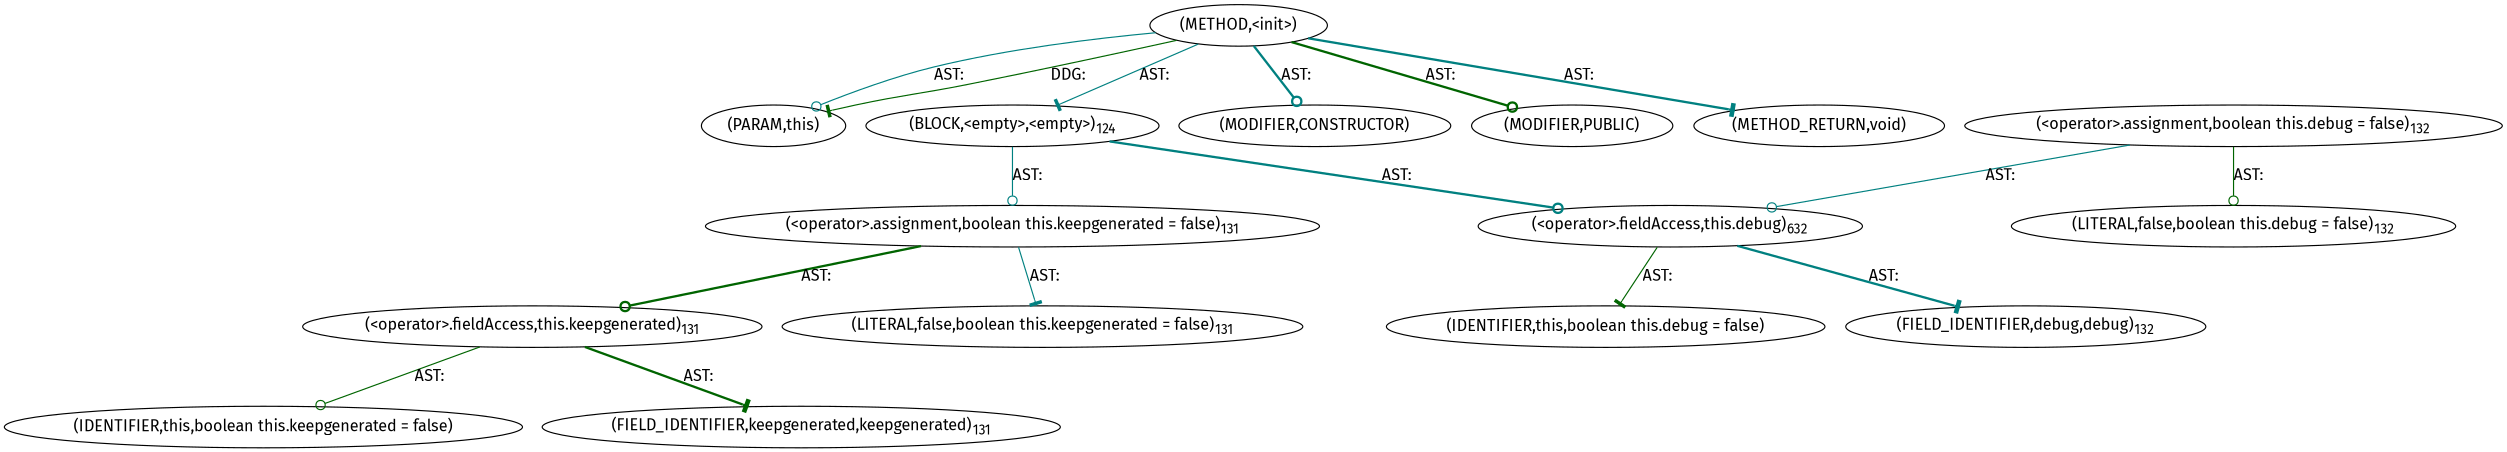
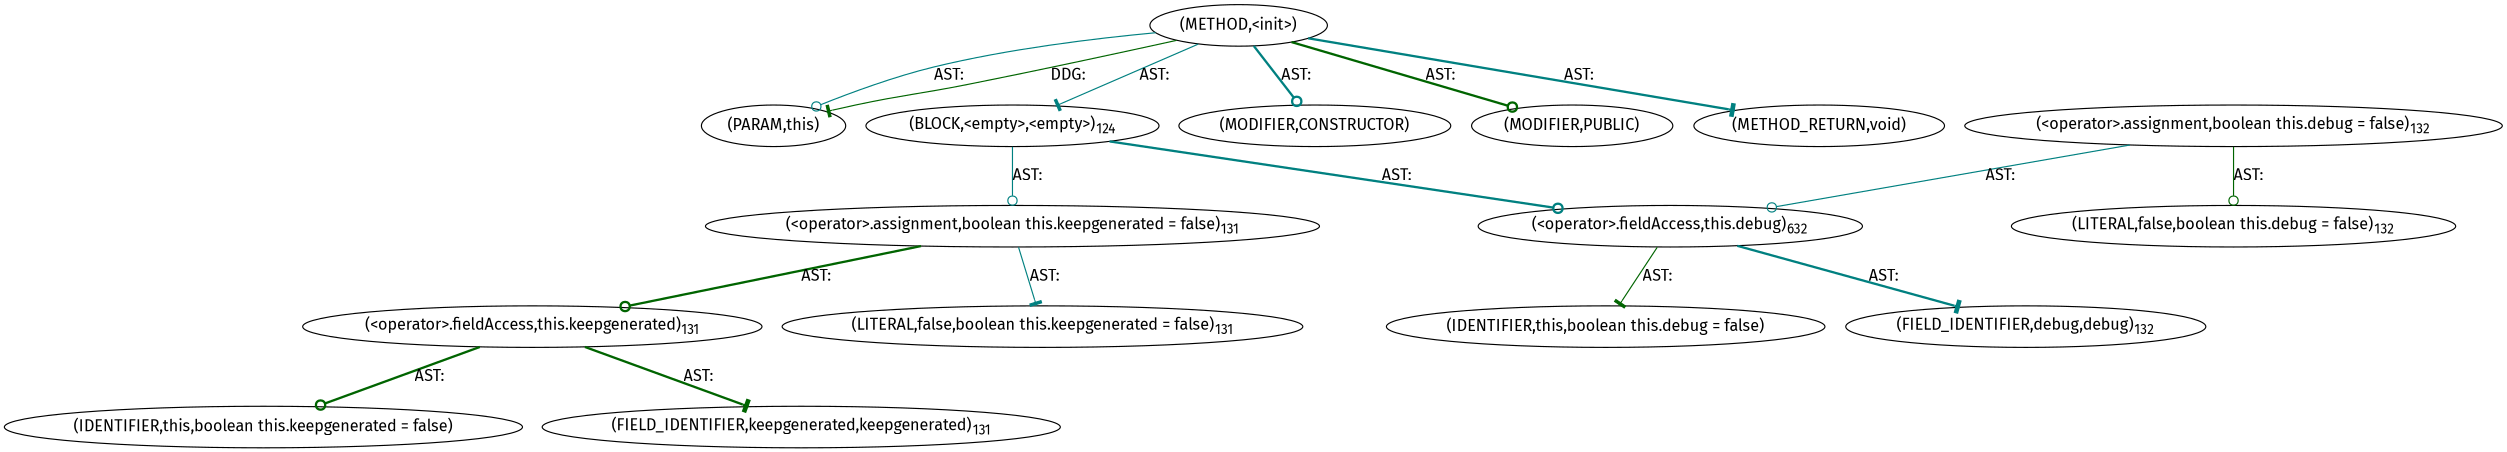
edge "(<operator>.fieldAccess,this.keepgenerated)" -> "(IDENTIFIER,this,boolean this.keepgenerated = false)": style solid -> bold
